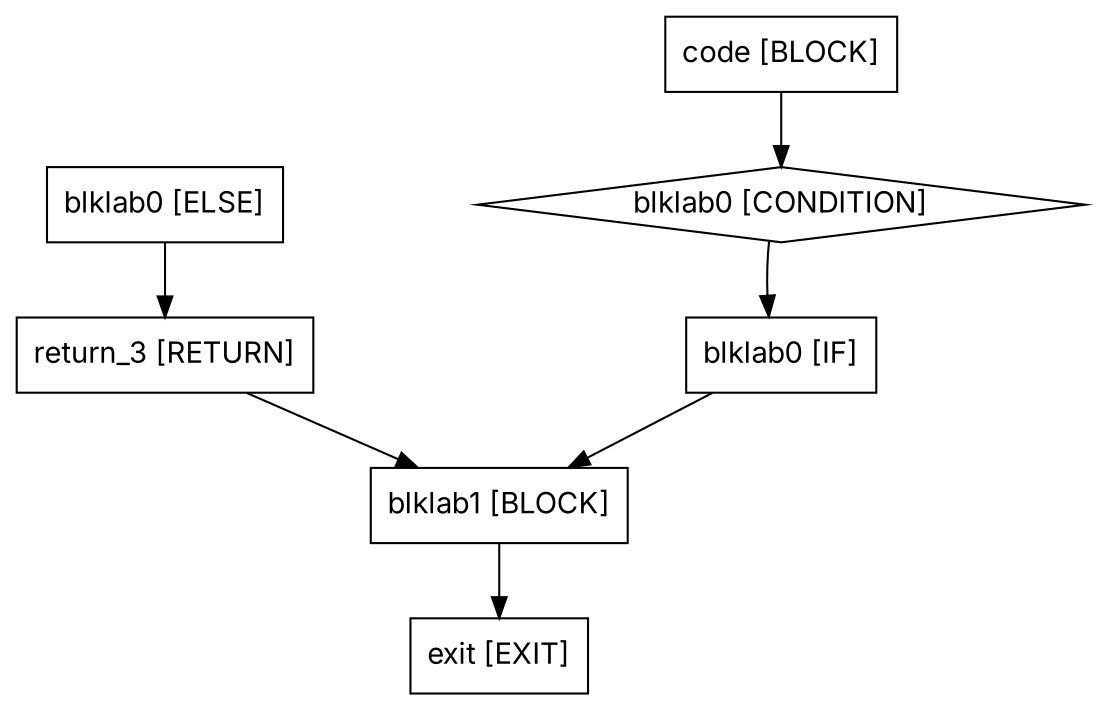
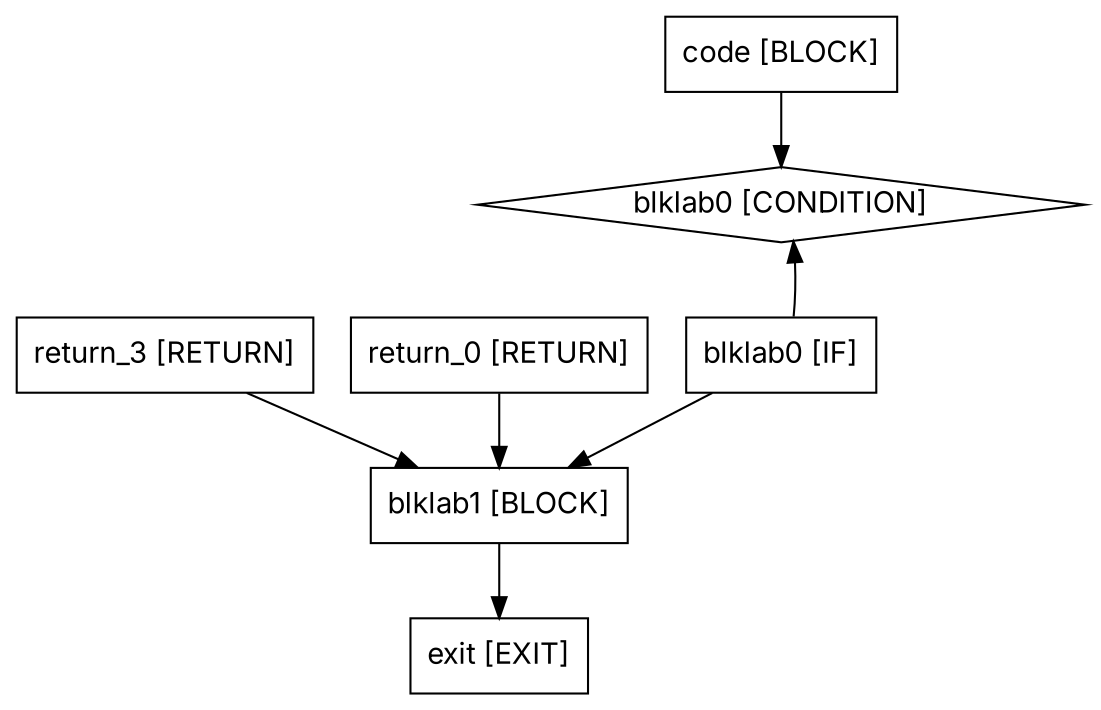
node "blklab0 [ELSE]": removed
edge "blklab0 [CONDITION]" -> "blklab0 [IF]": reversed
node "return_0 [RETURN]": added
